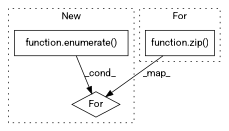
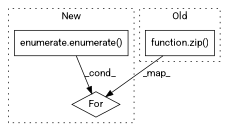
cluster "For": label "For" -> "Old"
node "function.enumerate()": label "function.enumerate()" -> "enumerate.enumerate()"
